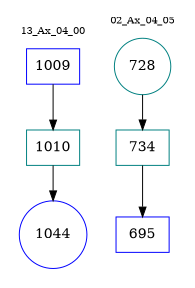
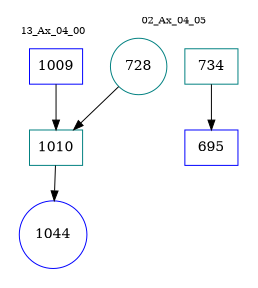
edge "728" -> "734": now "728" -> "1010"
